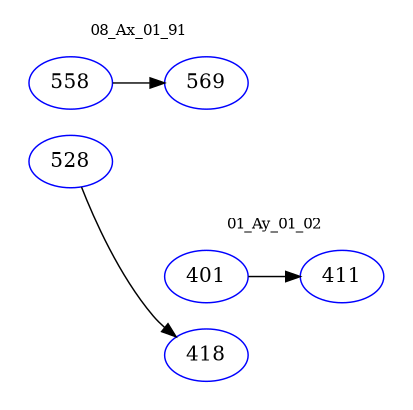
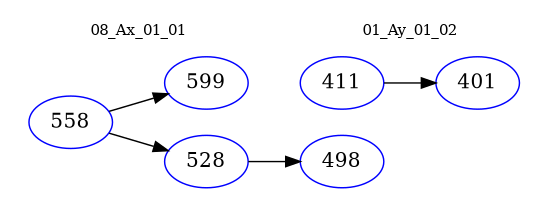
cluster "08_Ax_01_91": label "08_Ax_01_91" -> "08_Ax_01_01"
node "569": label "569" -> "599"
edge "558" -> "528": added
edge "401" -> "411": reversed
node "418": label "418" -> "498"
